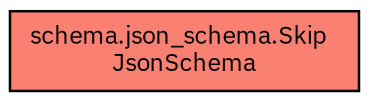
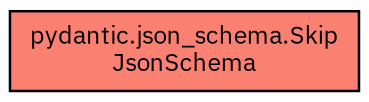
node "schema.json_schema.Skip JsonSchema": label "schema.json_schema.Skip JsonSchema" -> "pydantic.json_schema.Skip JsonSchema"
